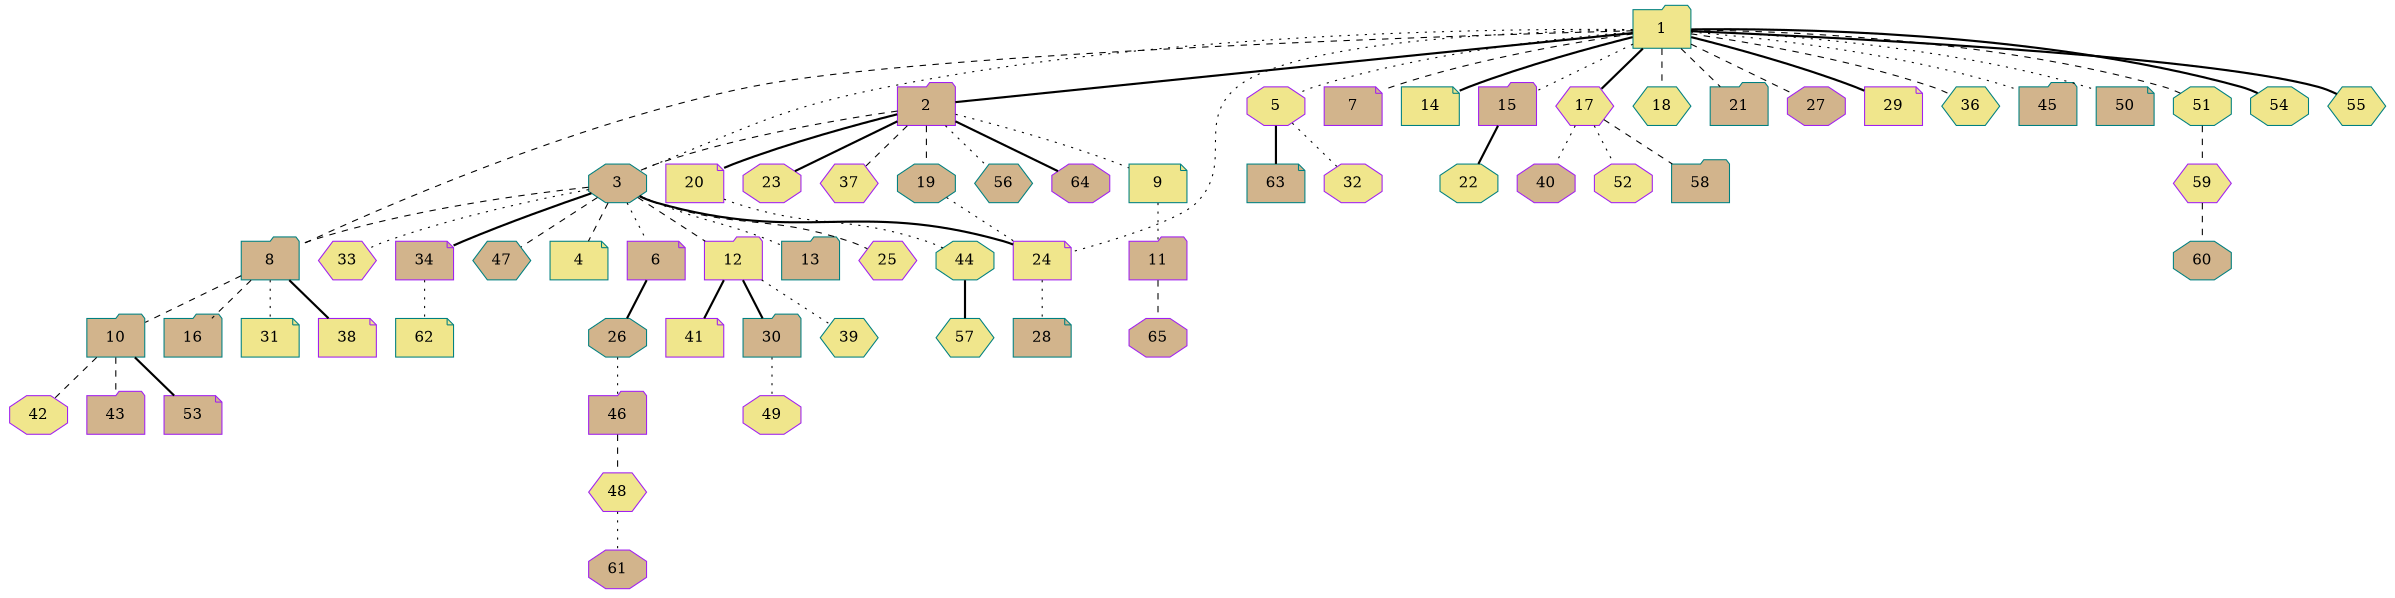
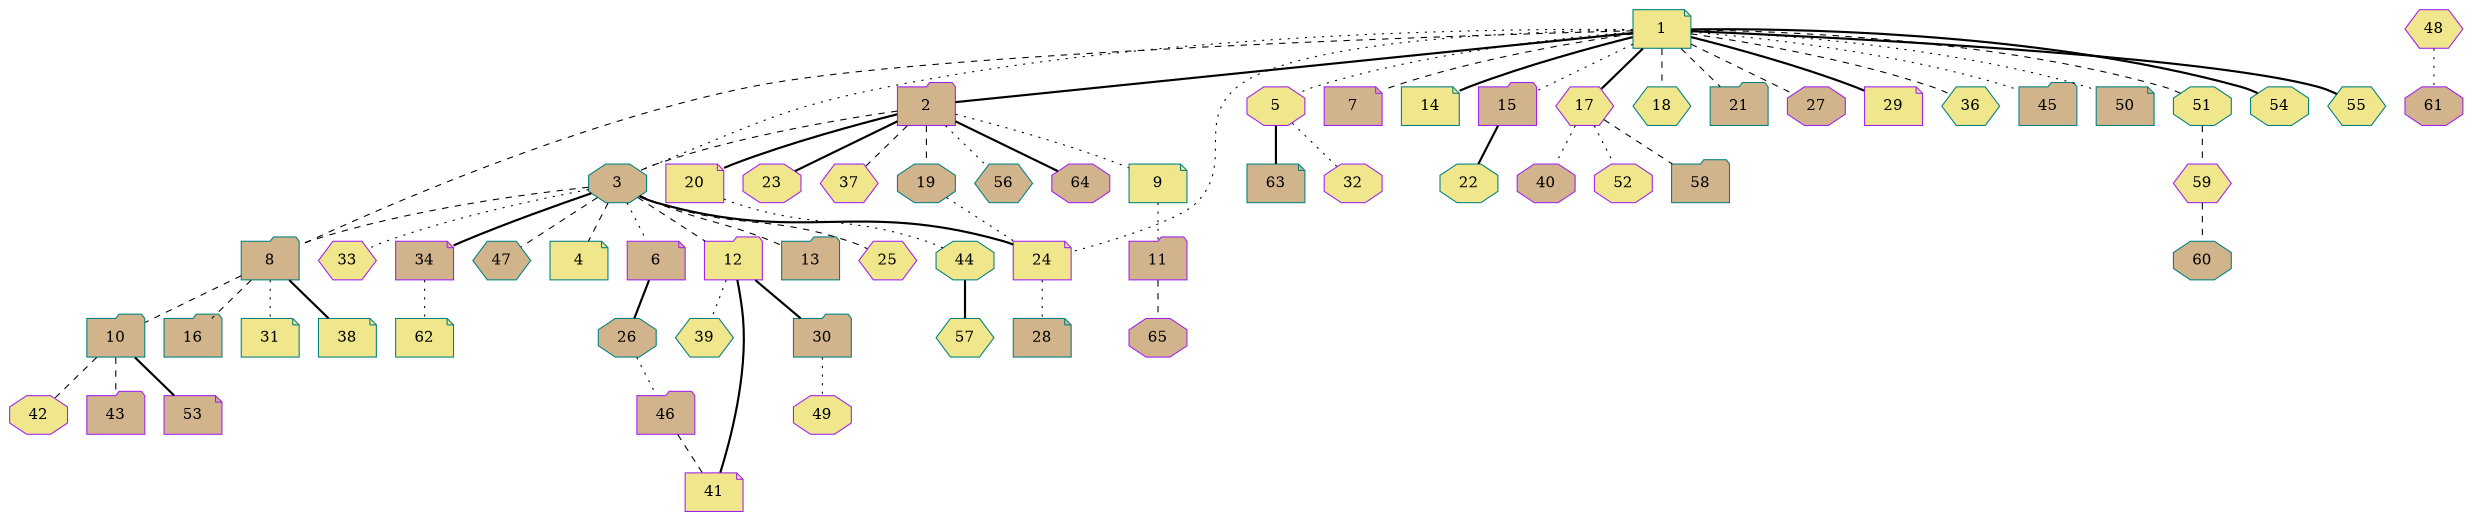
node "1": shape folder -> note
edge "3" -- "13": style dotted -> dashed
node "38": color purple -> teal
edge "46" -- "48": now "46" -- "41"
